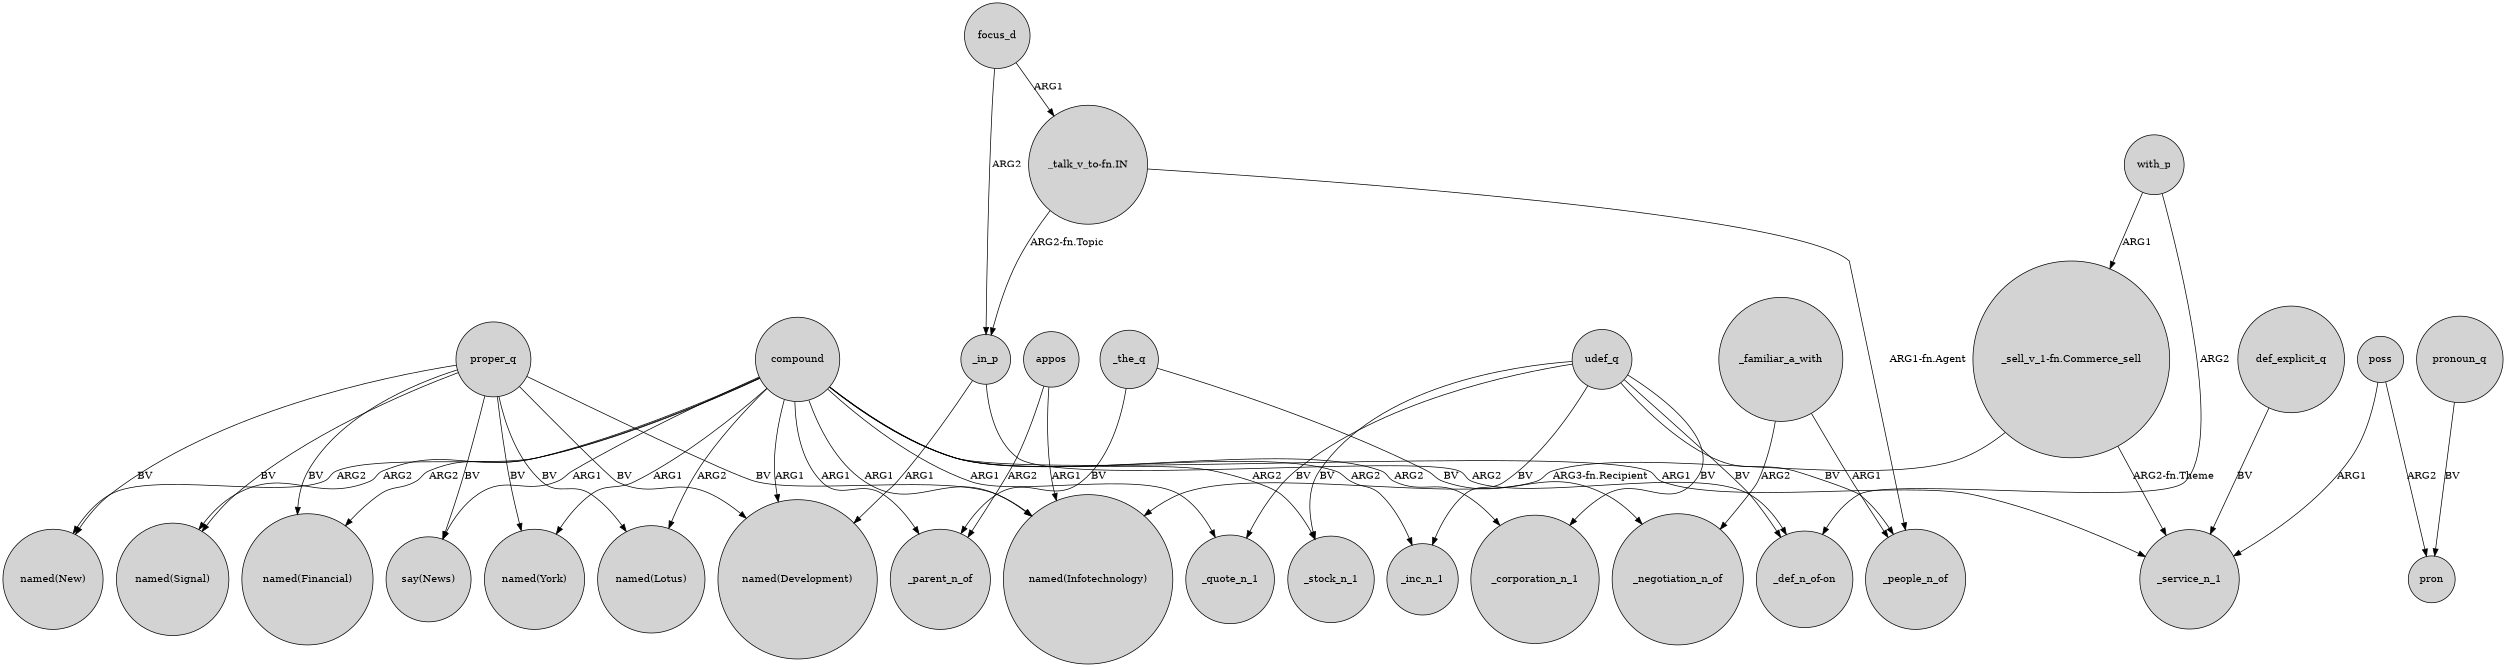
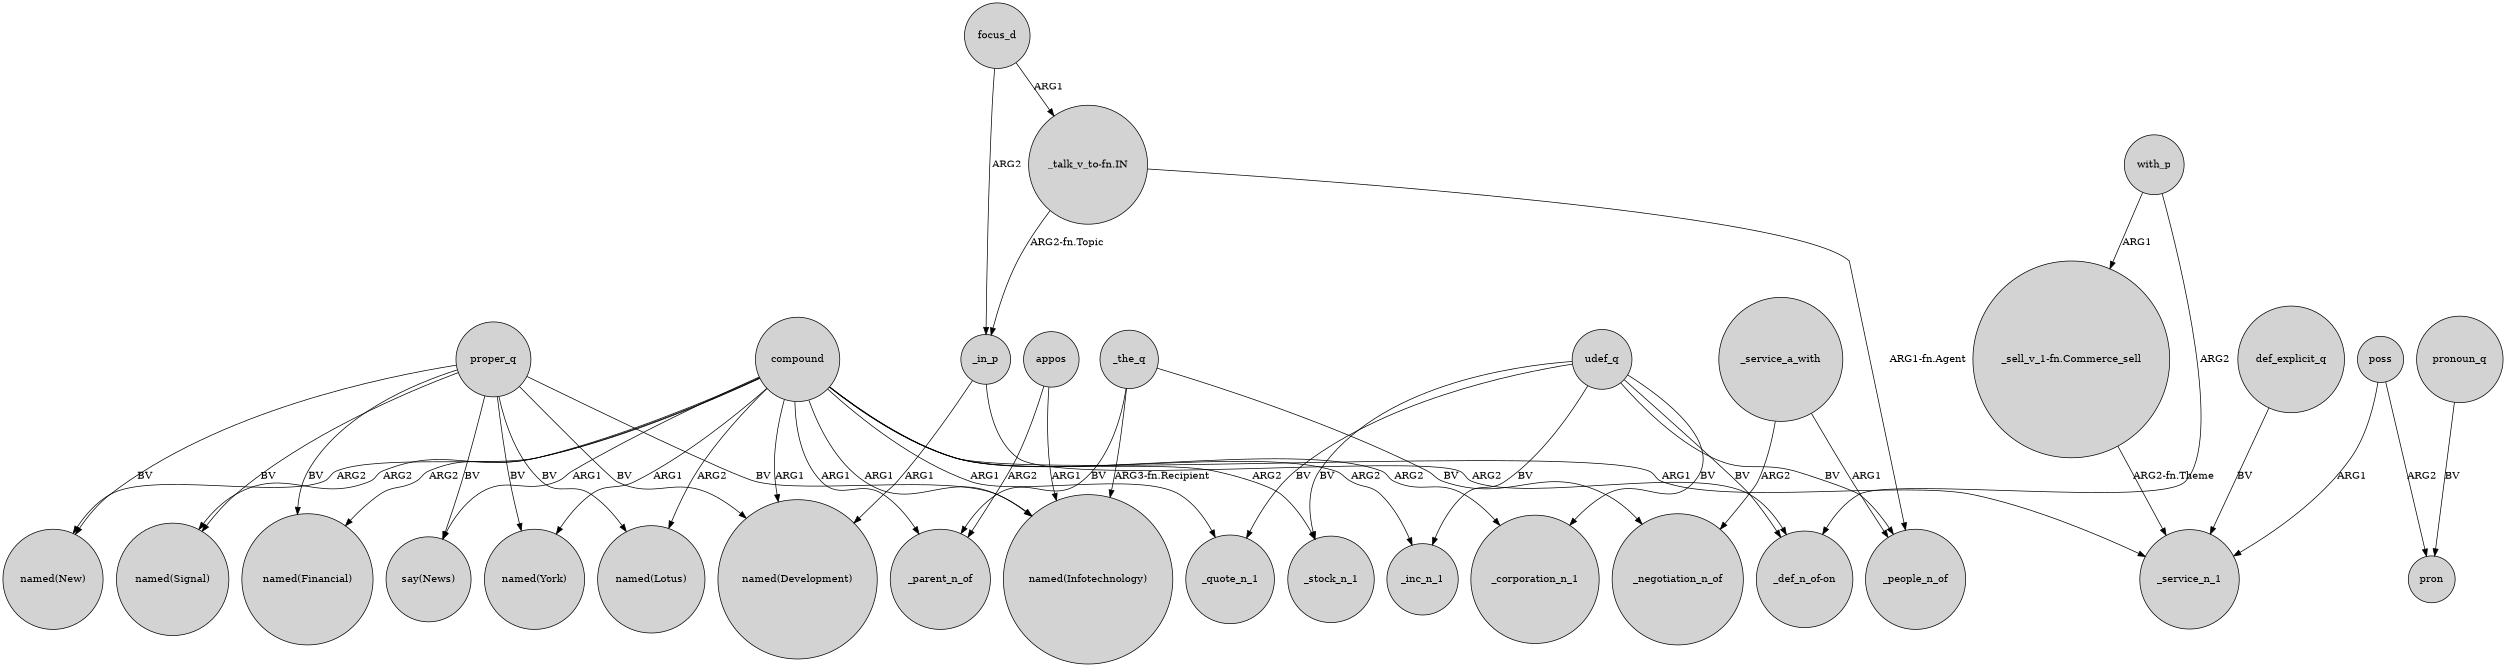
node "_familiar_a_with": label "_familiar_a_with" -> "_service_a_with"
edge "_sell_v_1-fn.Commerce_sell" -> "named(Infotechnology)": now "_the_q" -> "named(Infotechnology)"
